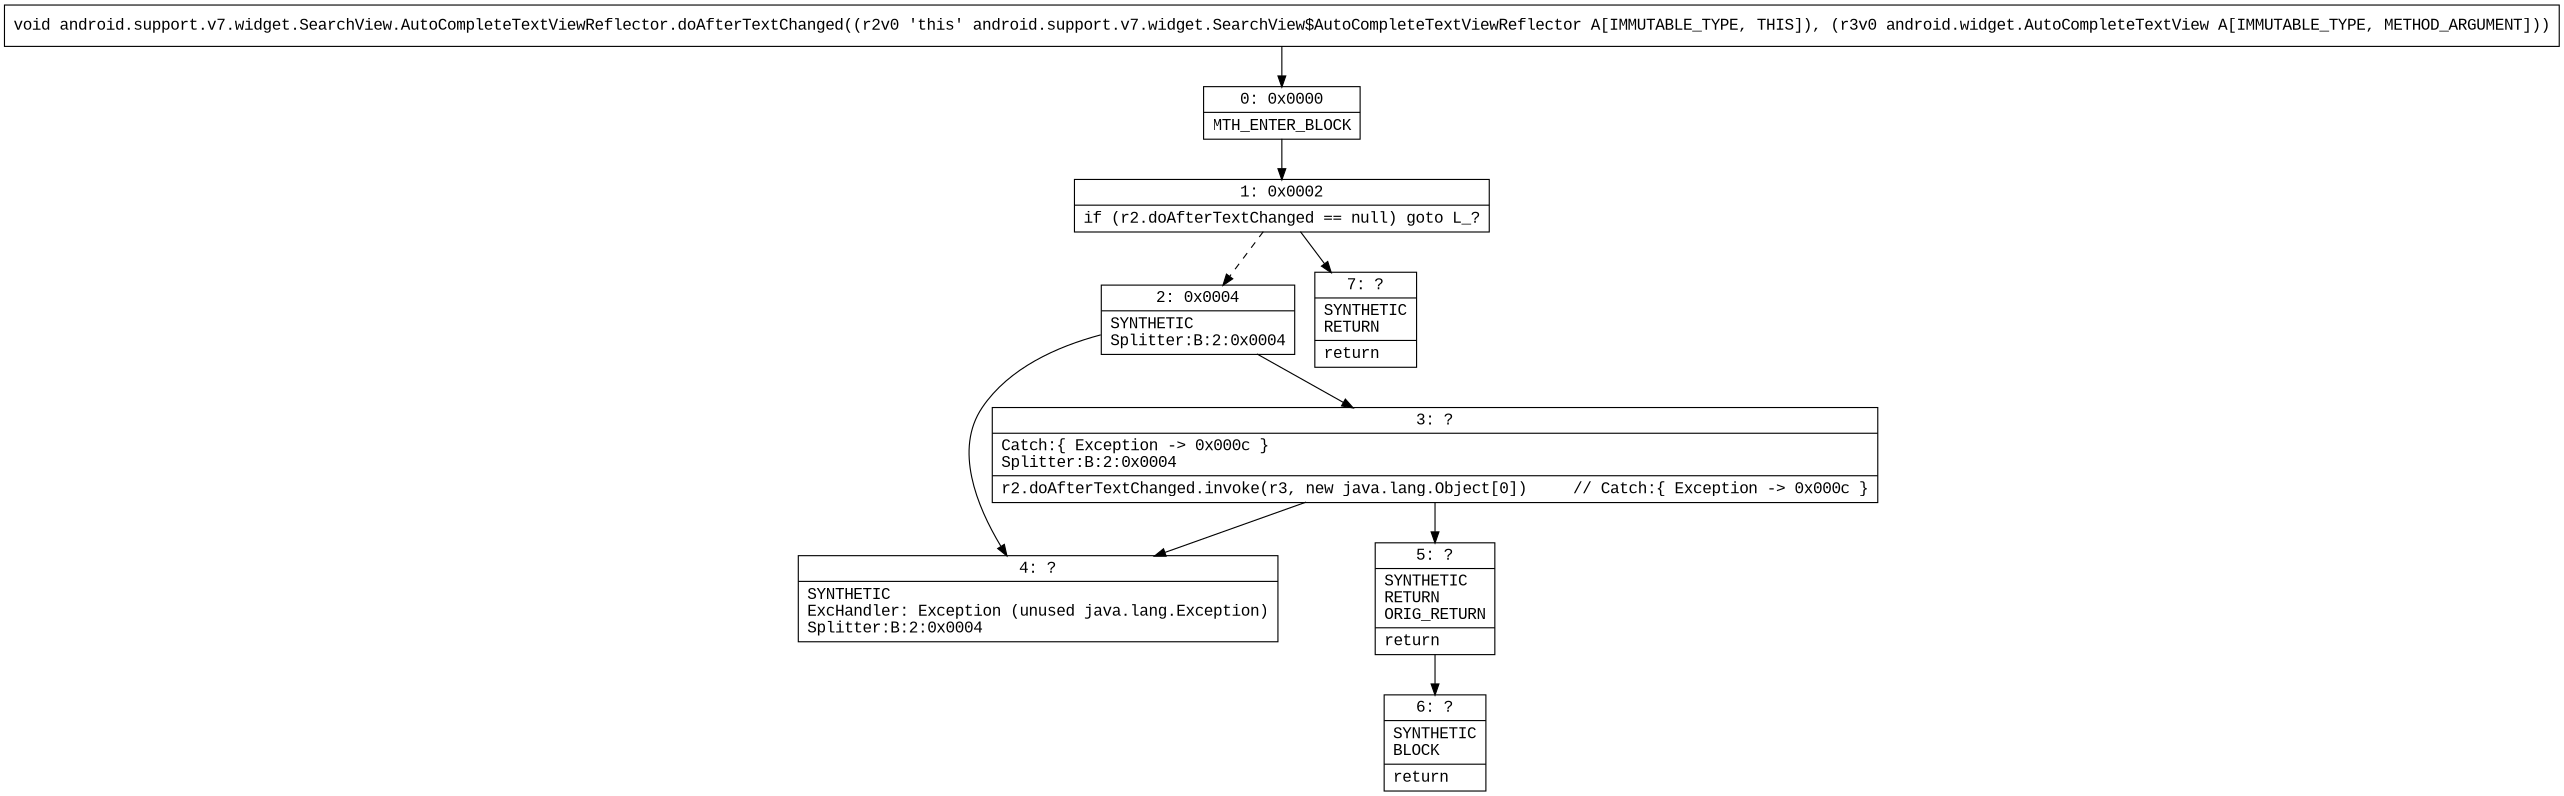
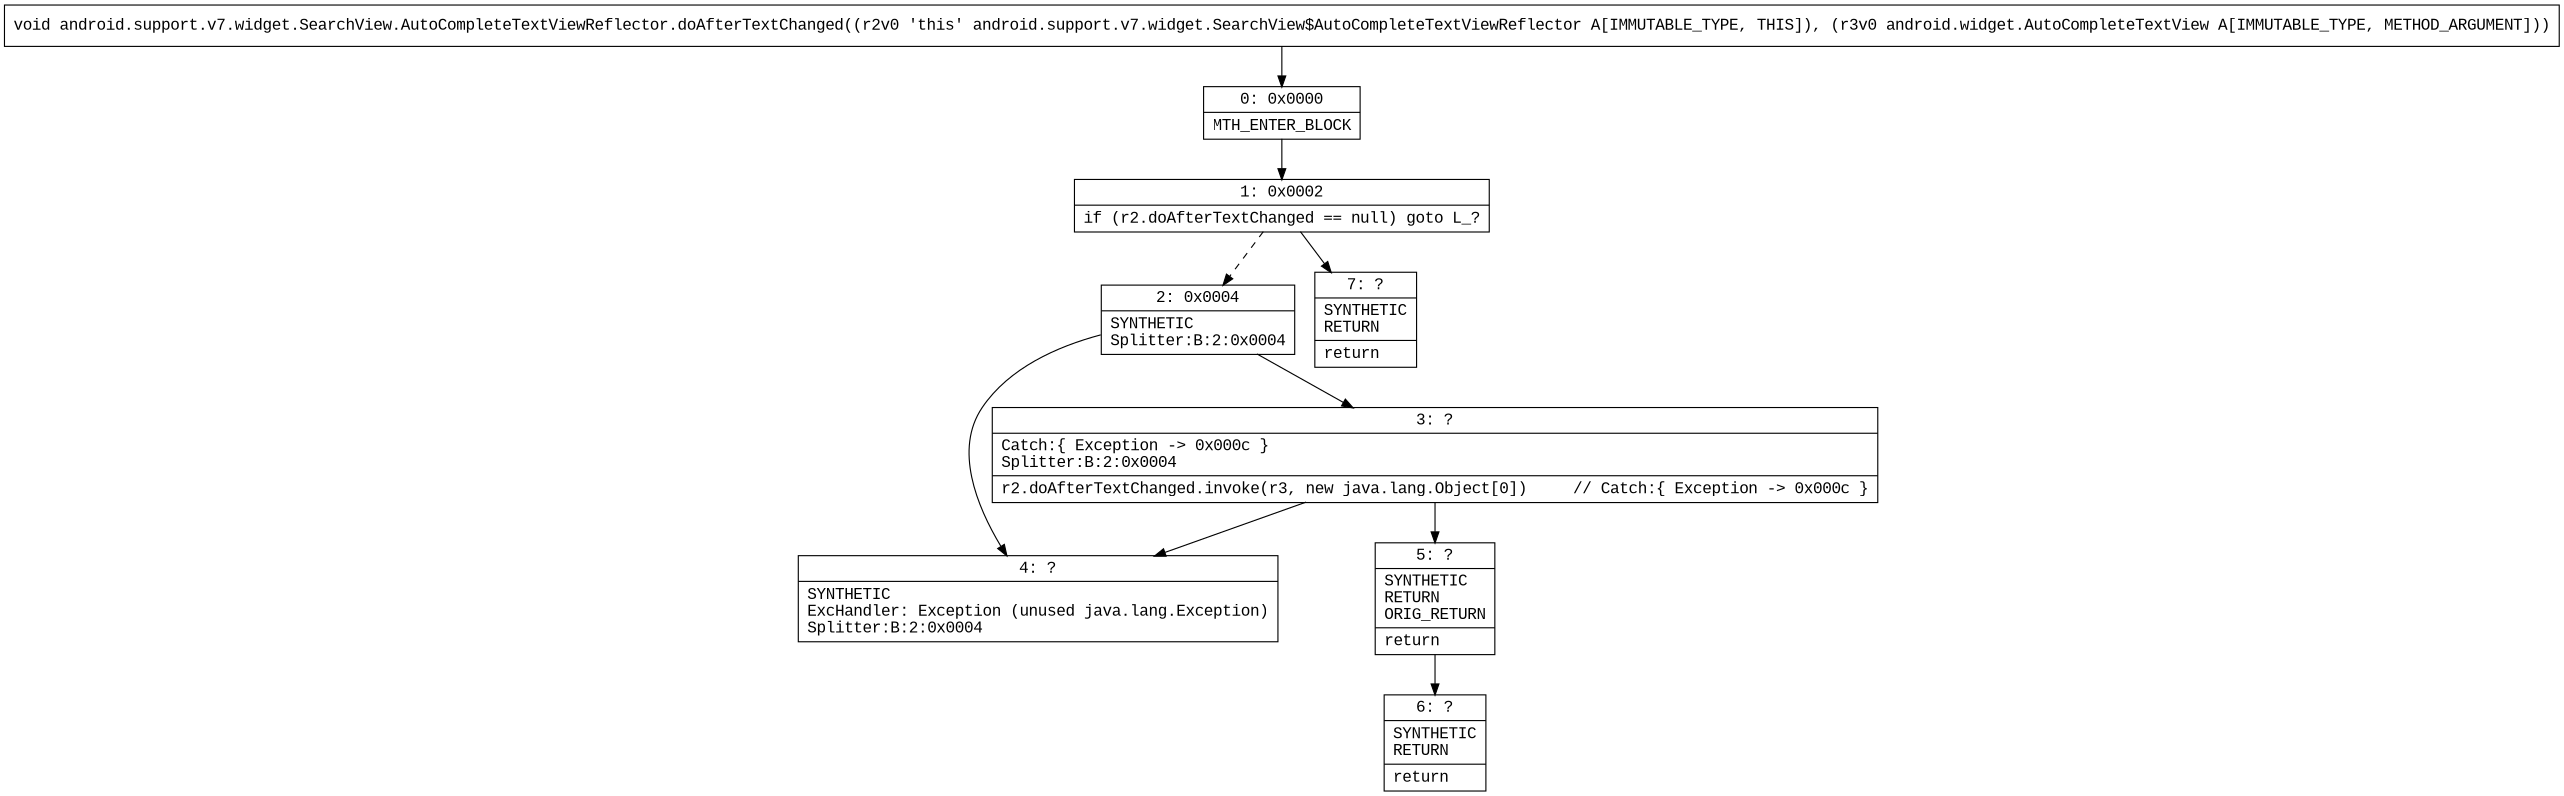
node "6: ?": text "BLOCK" -> "RETURN"
